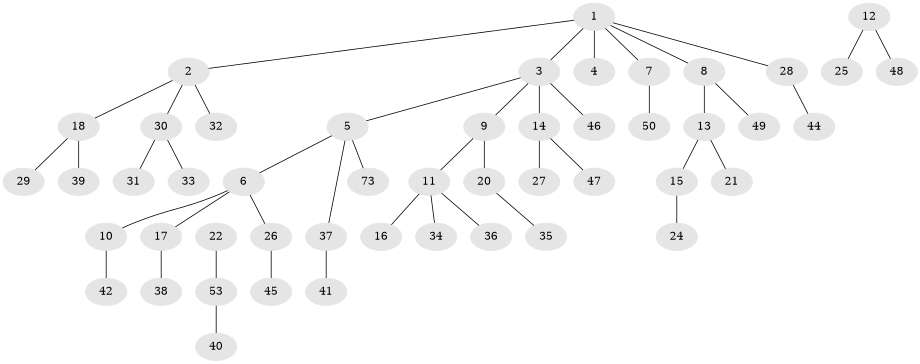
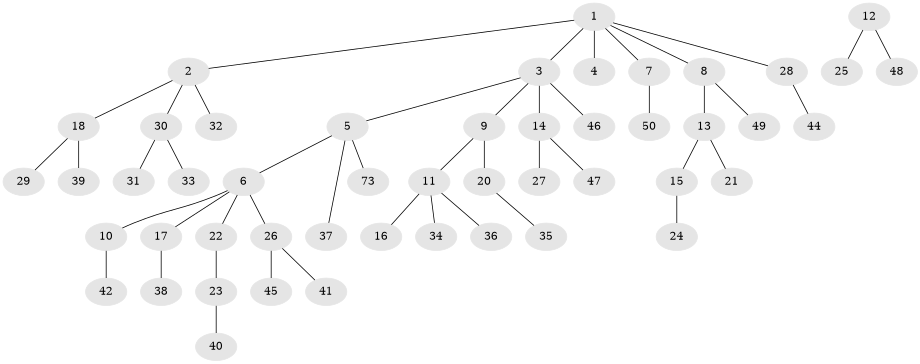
edge "6" -- "22": added
edge "37" -- "41": now "26" -- "41"
node "53": label "53" -> "23"
